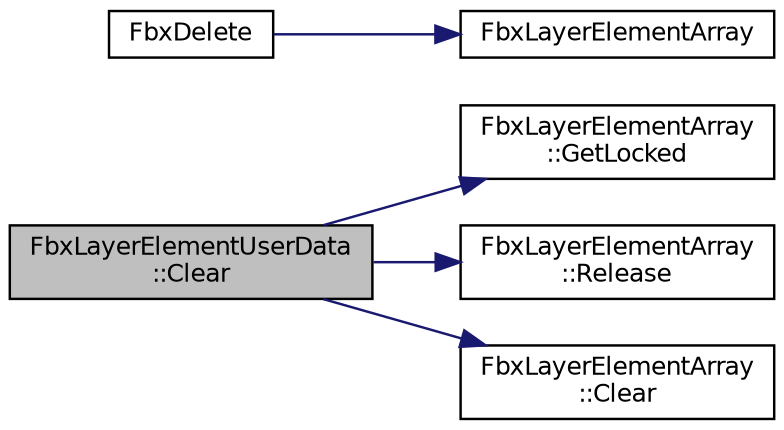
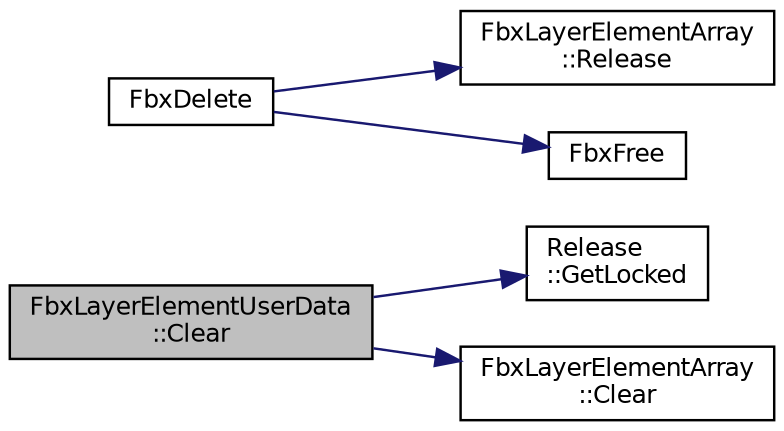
node "FbxLayerElementArray": label "FbxLayerElementArray" -> "FbxFree"
node "FbxLayerElementArray ::GetLocked": label "FbxLayerElementArray ::GetLocked" -> "Release ::GetLocked"
edge "FbxLayerElementUserData ::Clear" -> "FbxLayerElementArray ::Release": now "FbxDelete" -> "FbxLayerElementArray ::Release"
